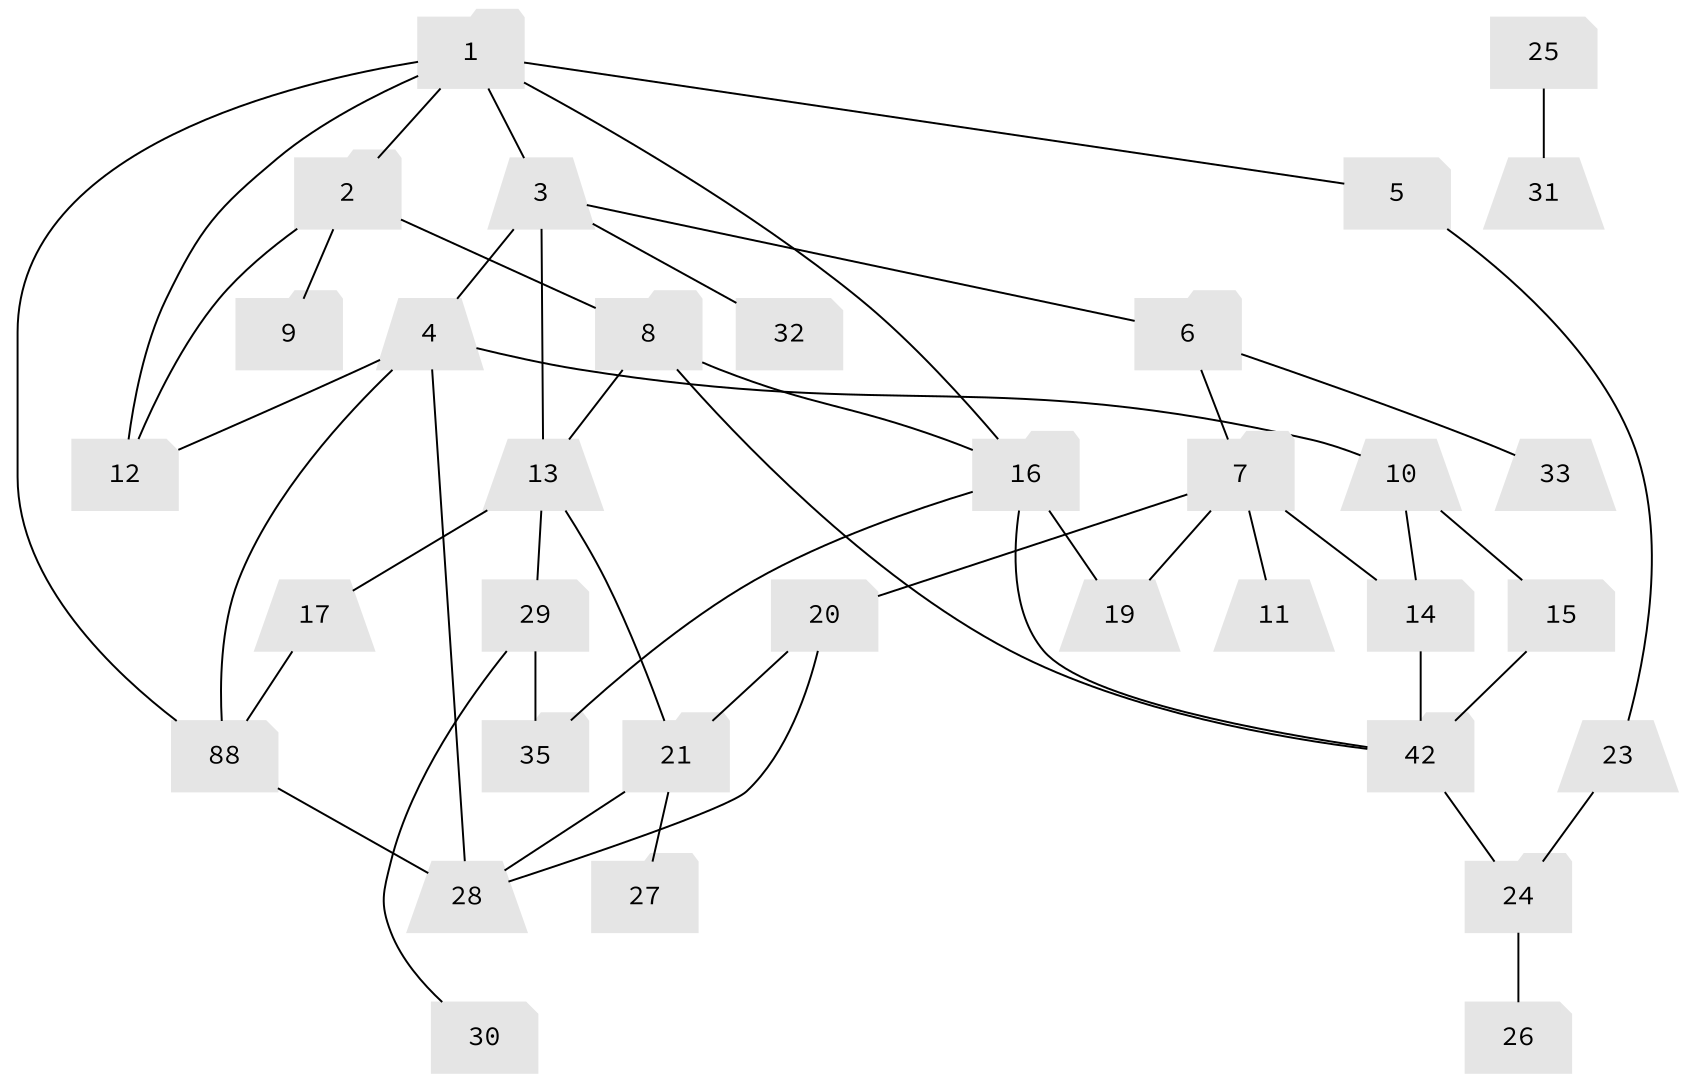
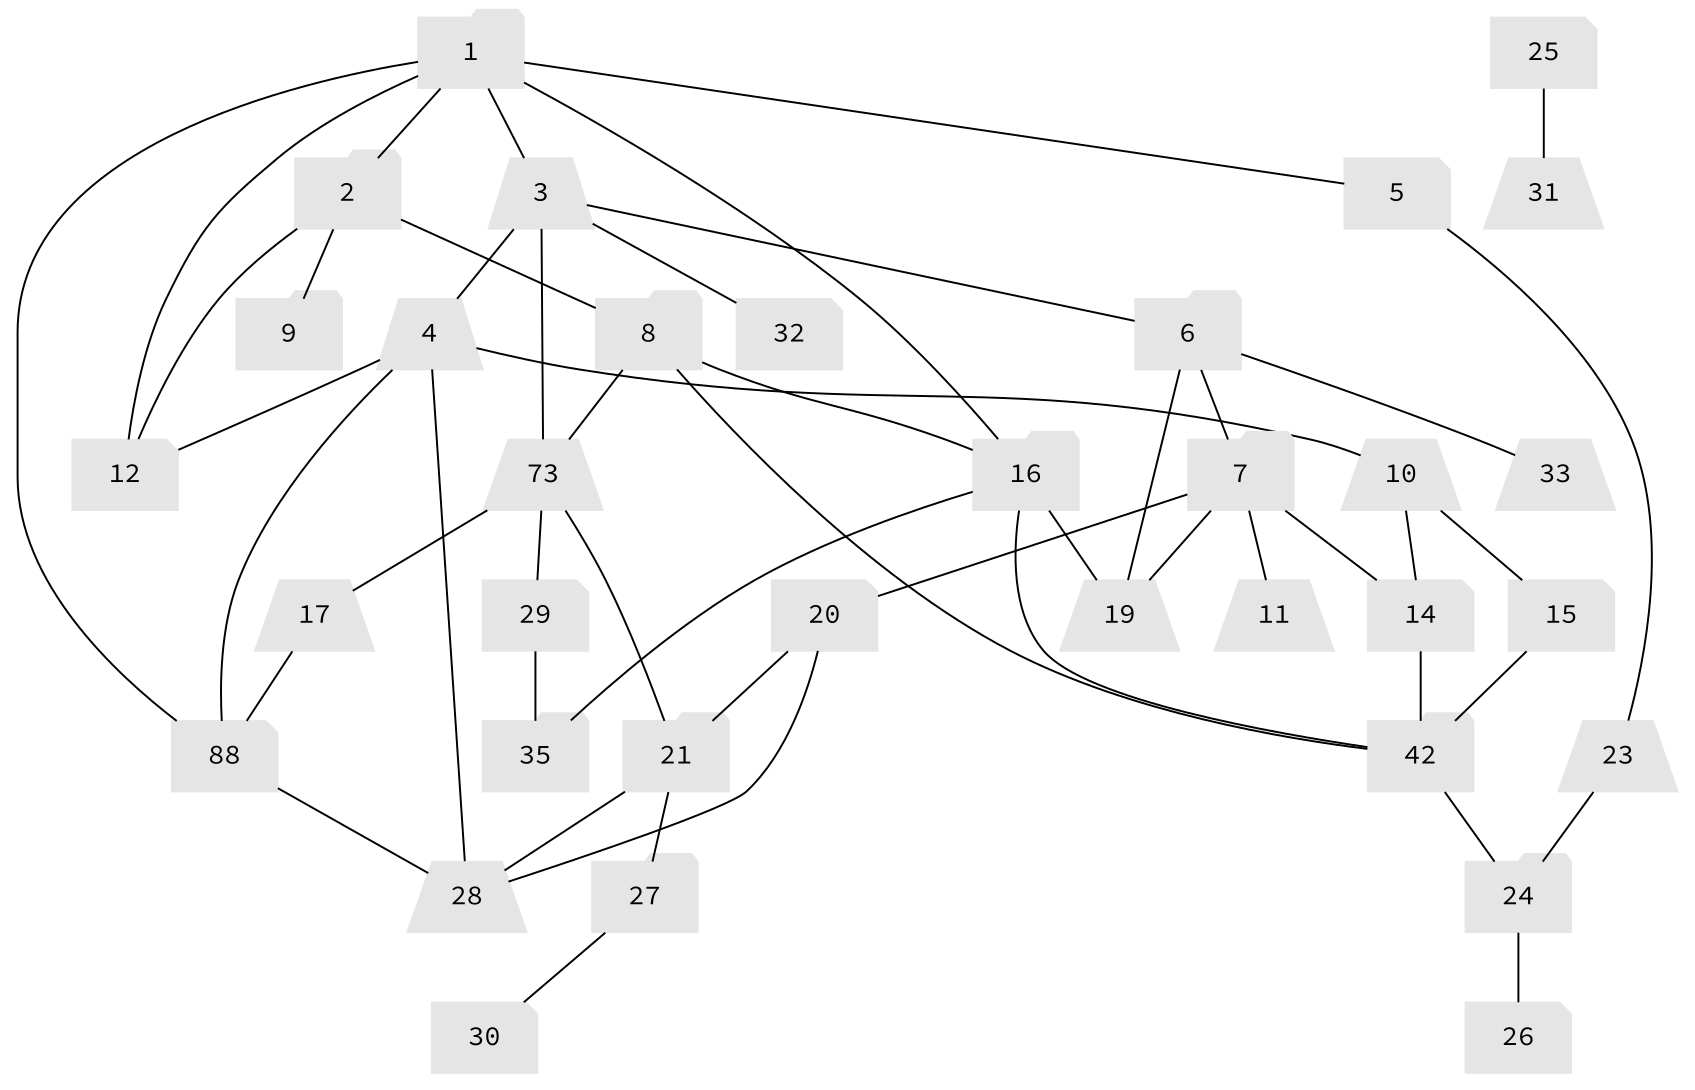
node "13": label "13" -> "73"
edge "6" -- "19": added
edge "29" -- "30": now "27" -- "30"
